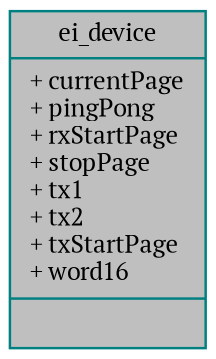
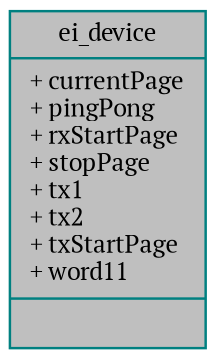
node "ei_device": text "+ word16" -> "+ word11"
